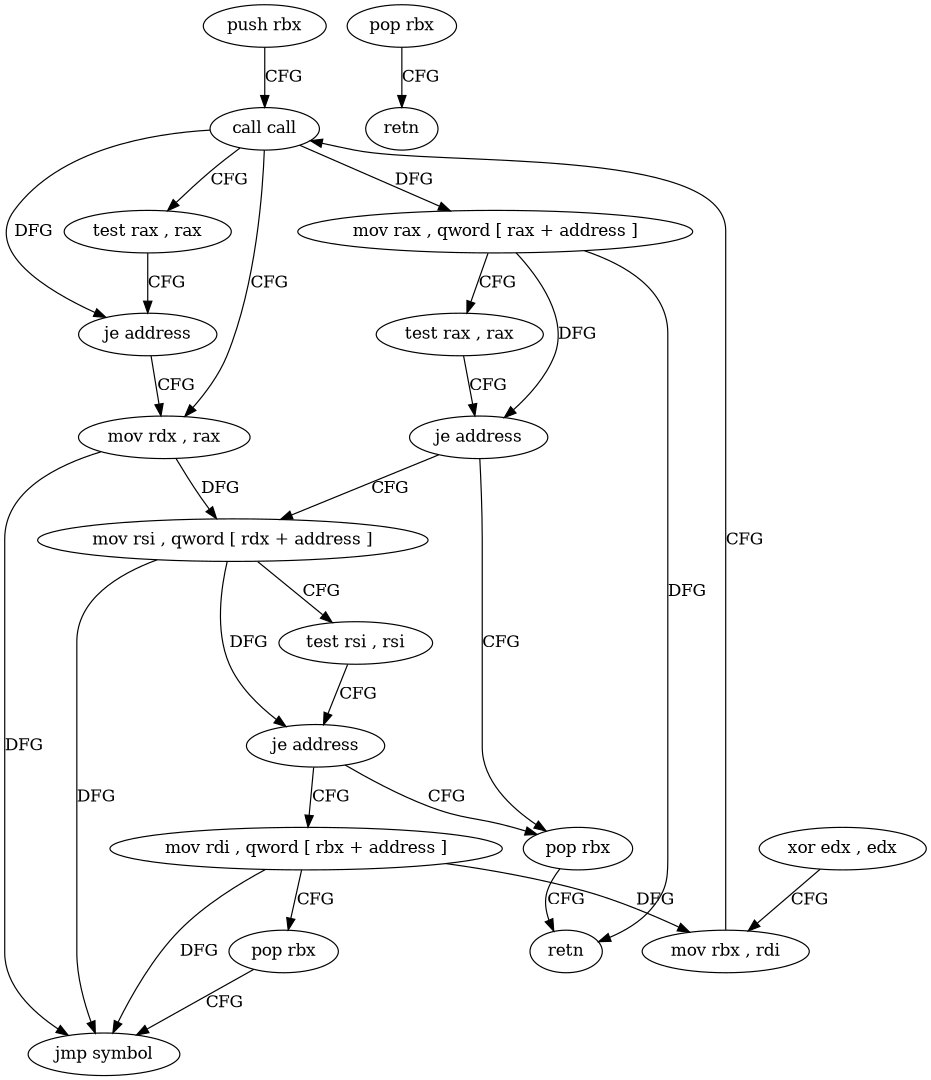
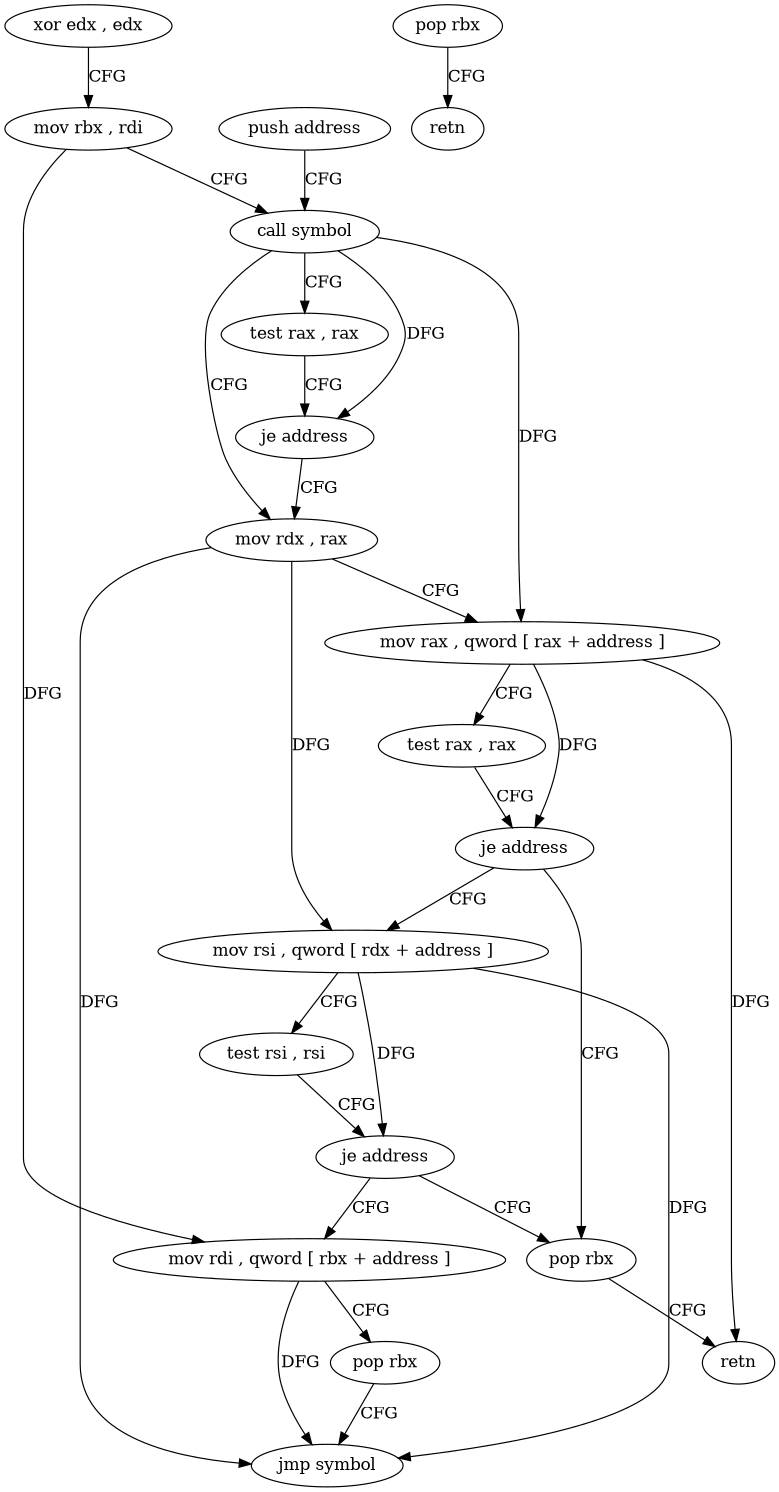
node "push rbx": label "push rbx" -> "push address"
node "call call": label "call call" -> "call symbol"
edge "mov rdx , rax" -> "mov rax , qword [ rax + address ]": added, label "CFG"
edge "mov rdi , qword [ rbx + address ]" -> "mov rbx , rdi": reversed
